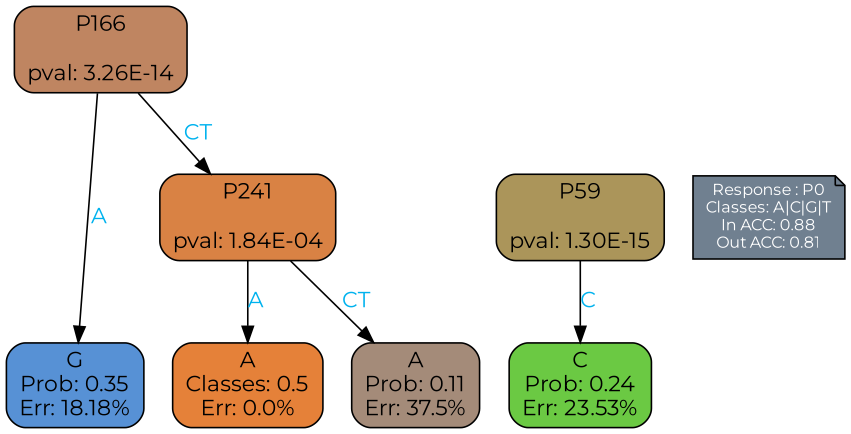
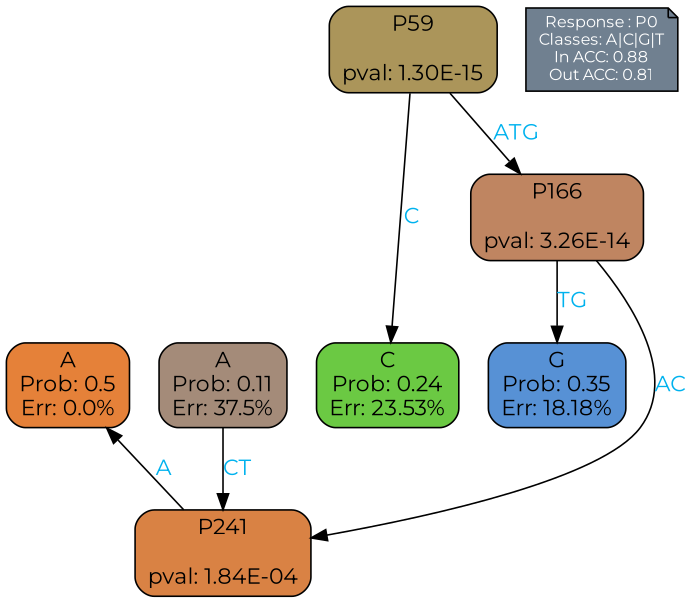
edge "P59 pval: 1.30E-15" -> "P166 pval: 3.26E-14": added, label "ATG"
edge "P166 pval: 3.26E-14" -> "P241 pval: 1.84E-04": label "CT" -> "AC"
edge "P166 pval: 3.26E-14" -> "G Prob: 0.35 Err: 18.18%": label "A" -> "TG"
edge "P241 pval: 1.84E-04" -> "A Prob: 0.11 Err: 37.5%": reversed
node "A Classes: 0.5 Err: 0.0%": label "A Classes: 0.5 Err: 0.0%" -> "A Prob: 0.5 Err: 0.0%"
